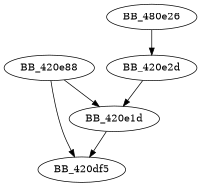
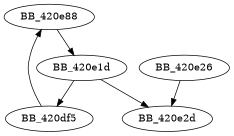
node "BB_480e26": label "BB_480e26" -> "BB_420e26"
edge "BB_420e2d" -> "BB_420e1d": reversed
edge "BB_420e88" -> "BB_420df5": reversed
